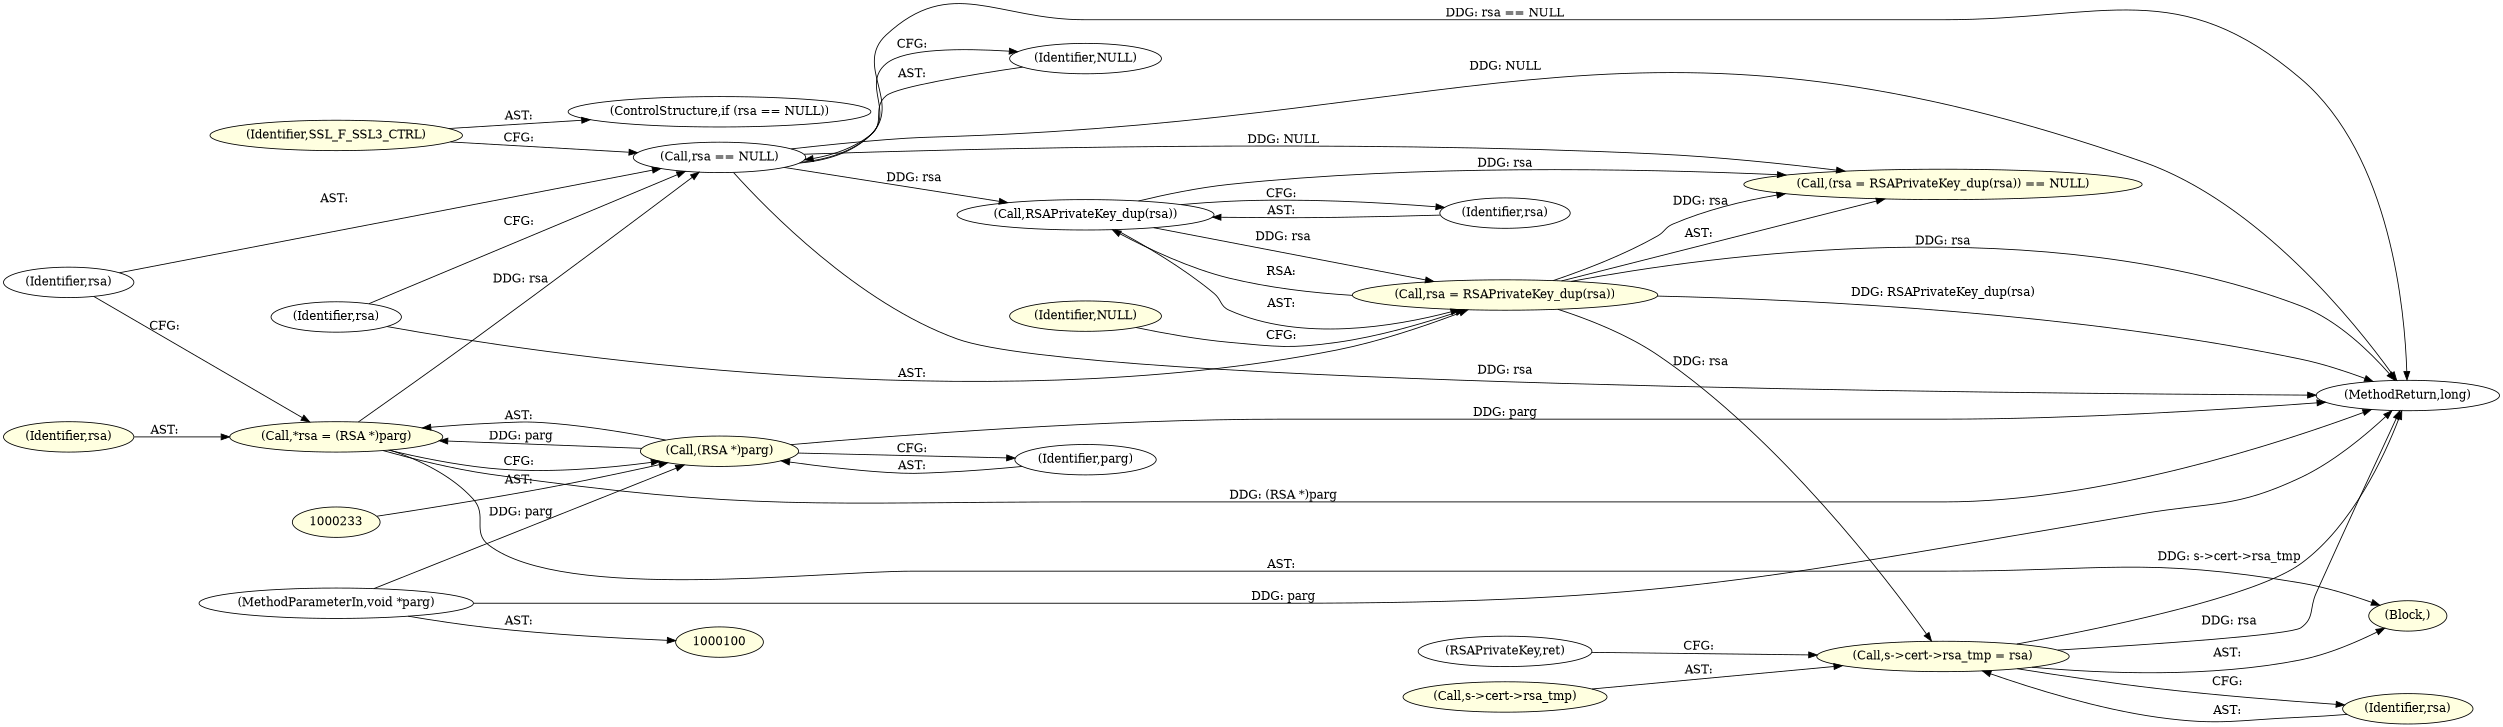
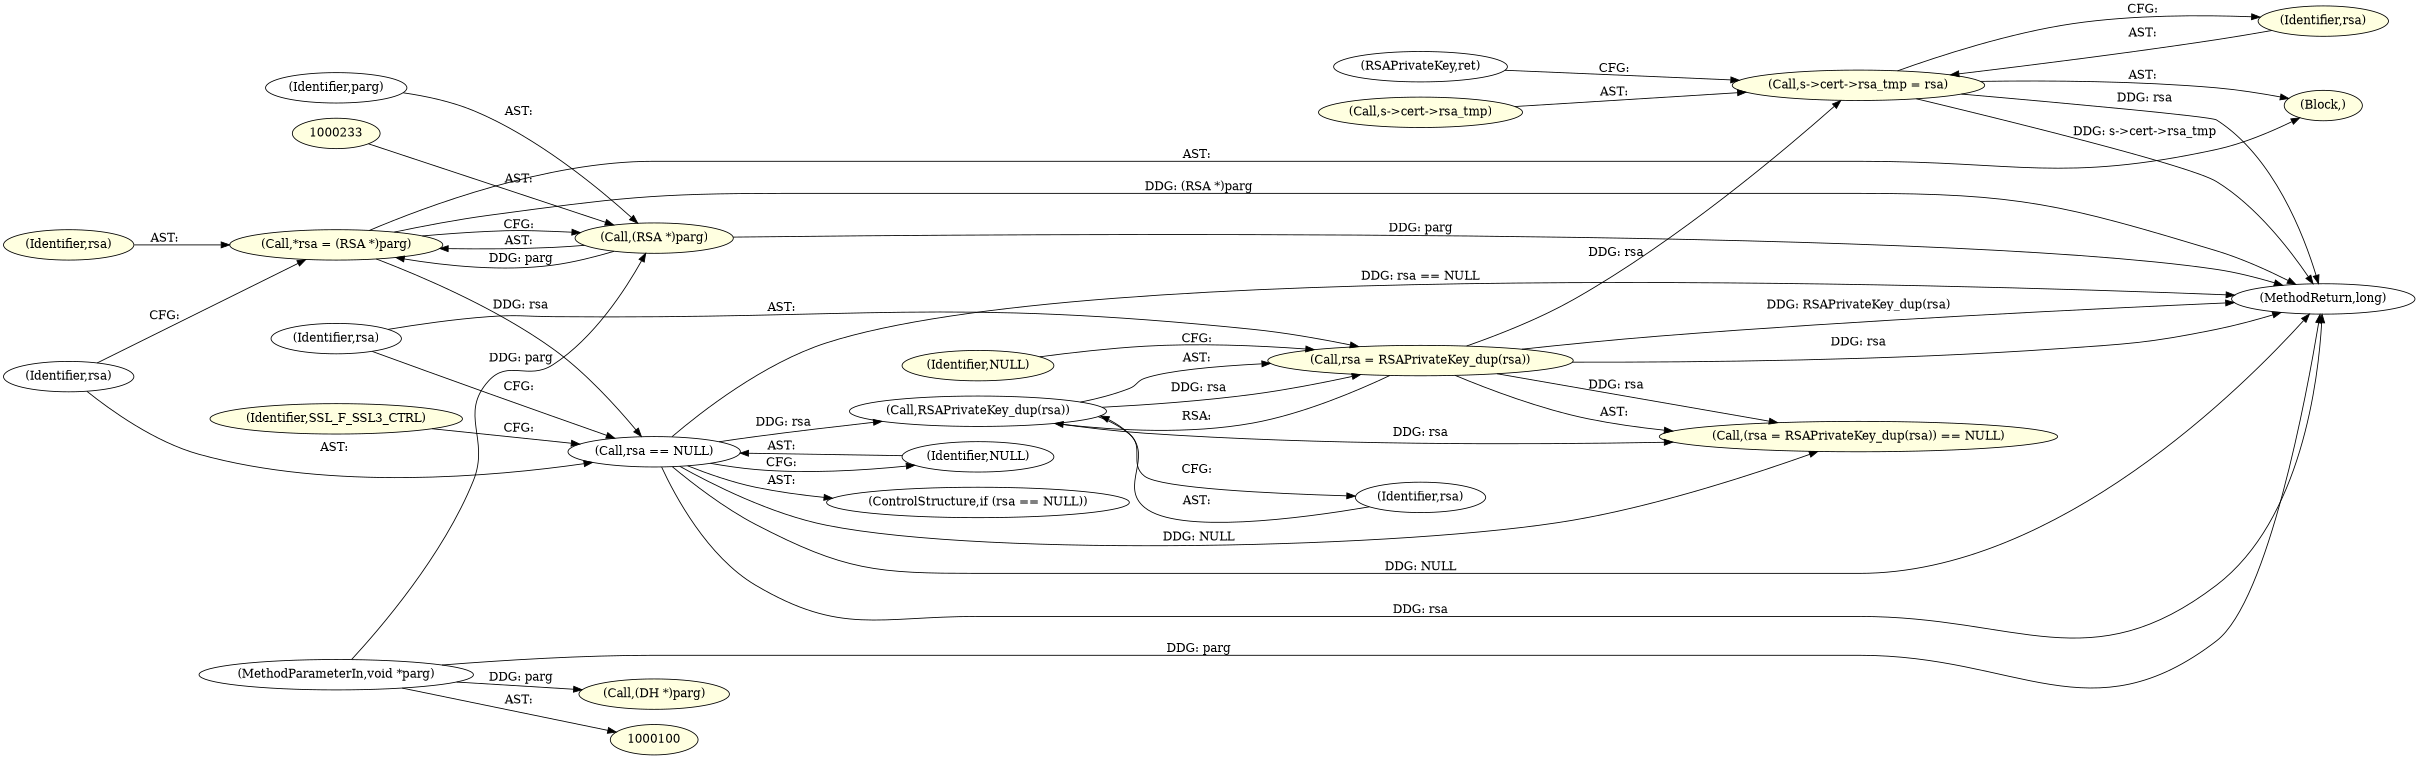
edge "(Identifier,SSL_F_SSL3_CTRL)" -> "(ControlStructure,if (rsa == NULL))": now "(Call,rsa == NULL)" -> "(ControlStructure,if (rsa == NULL))"
edge "(Call,(RSA *)parg)" -> "(Identifier,parg)": removed, label "CFG:"
node "(Call,(DH *)parg)": added
